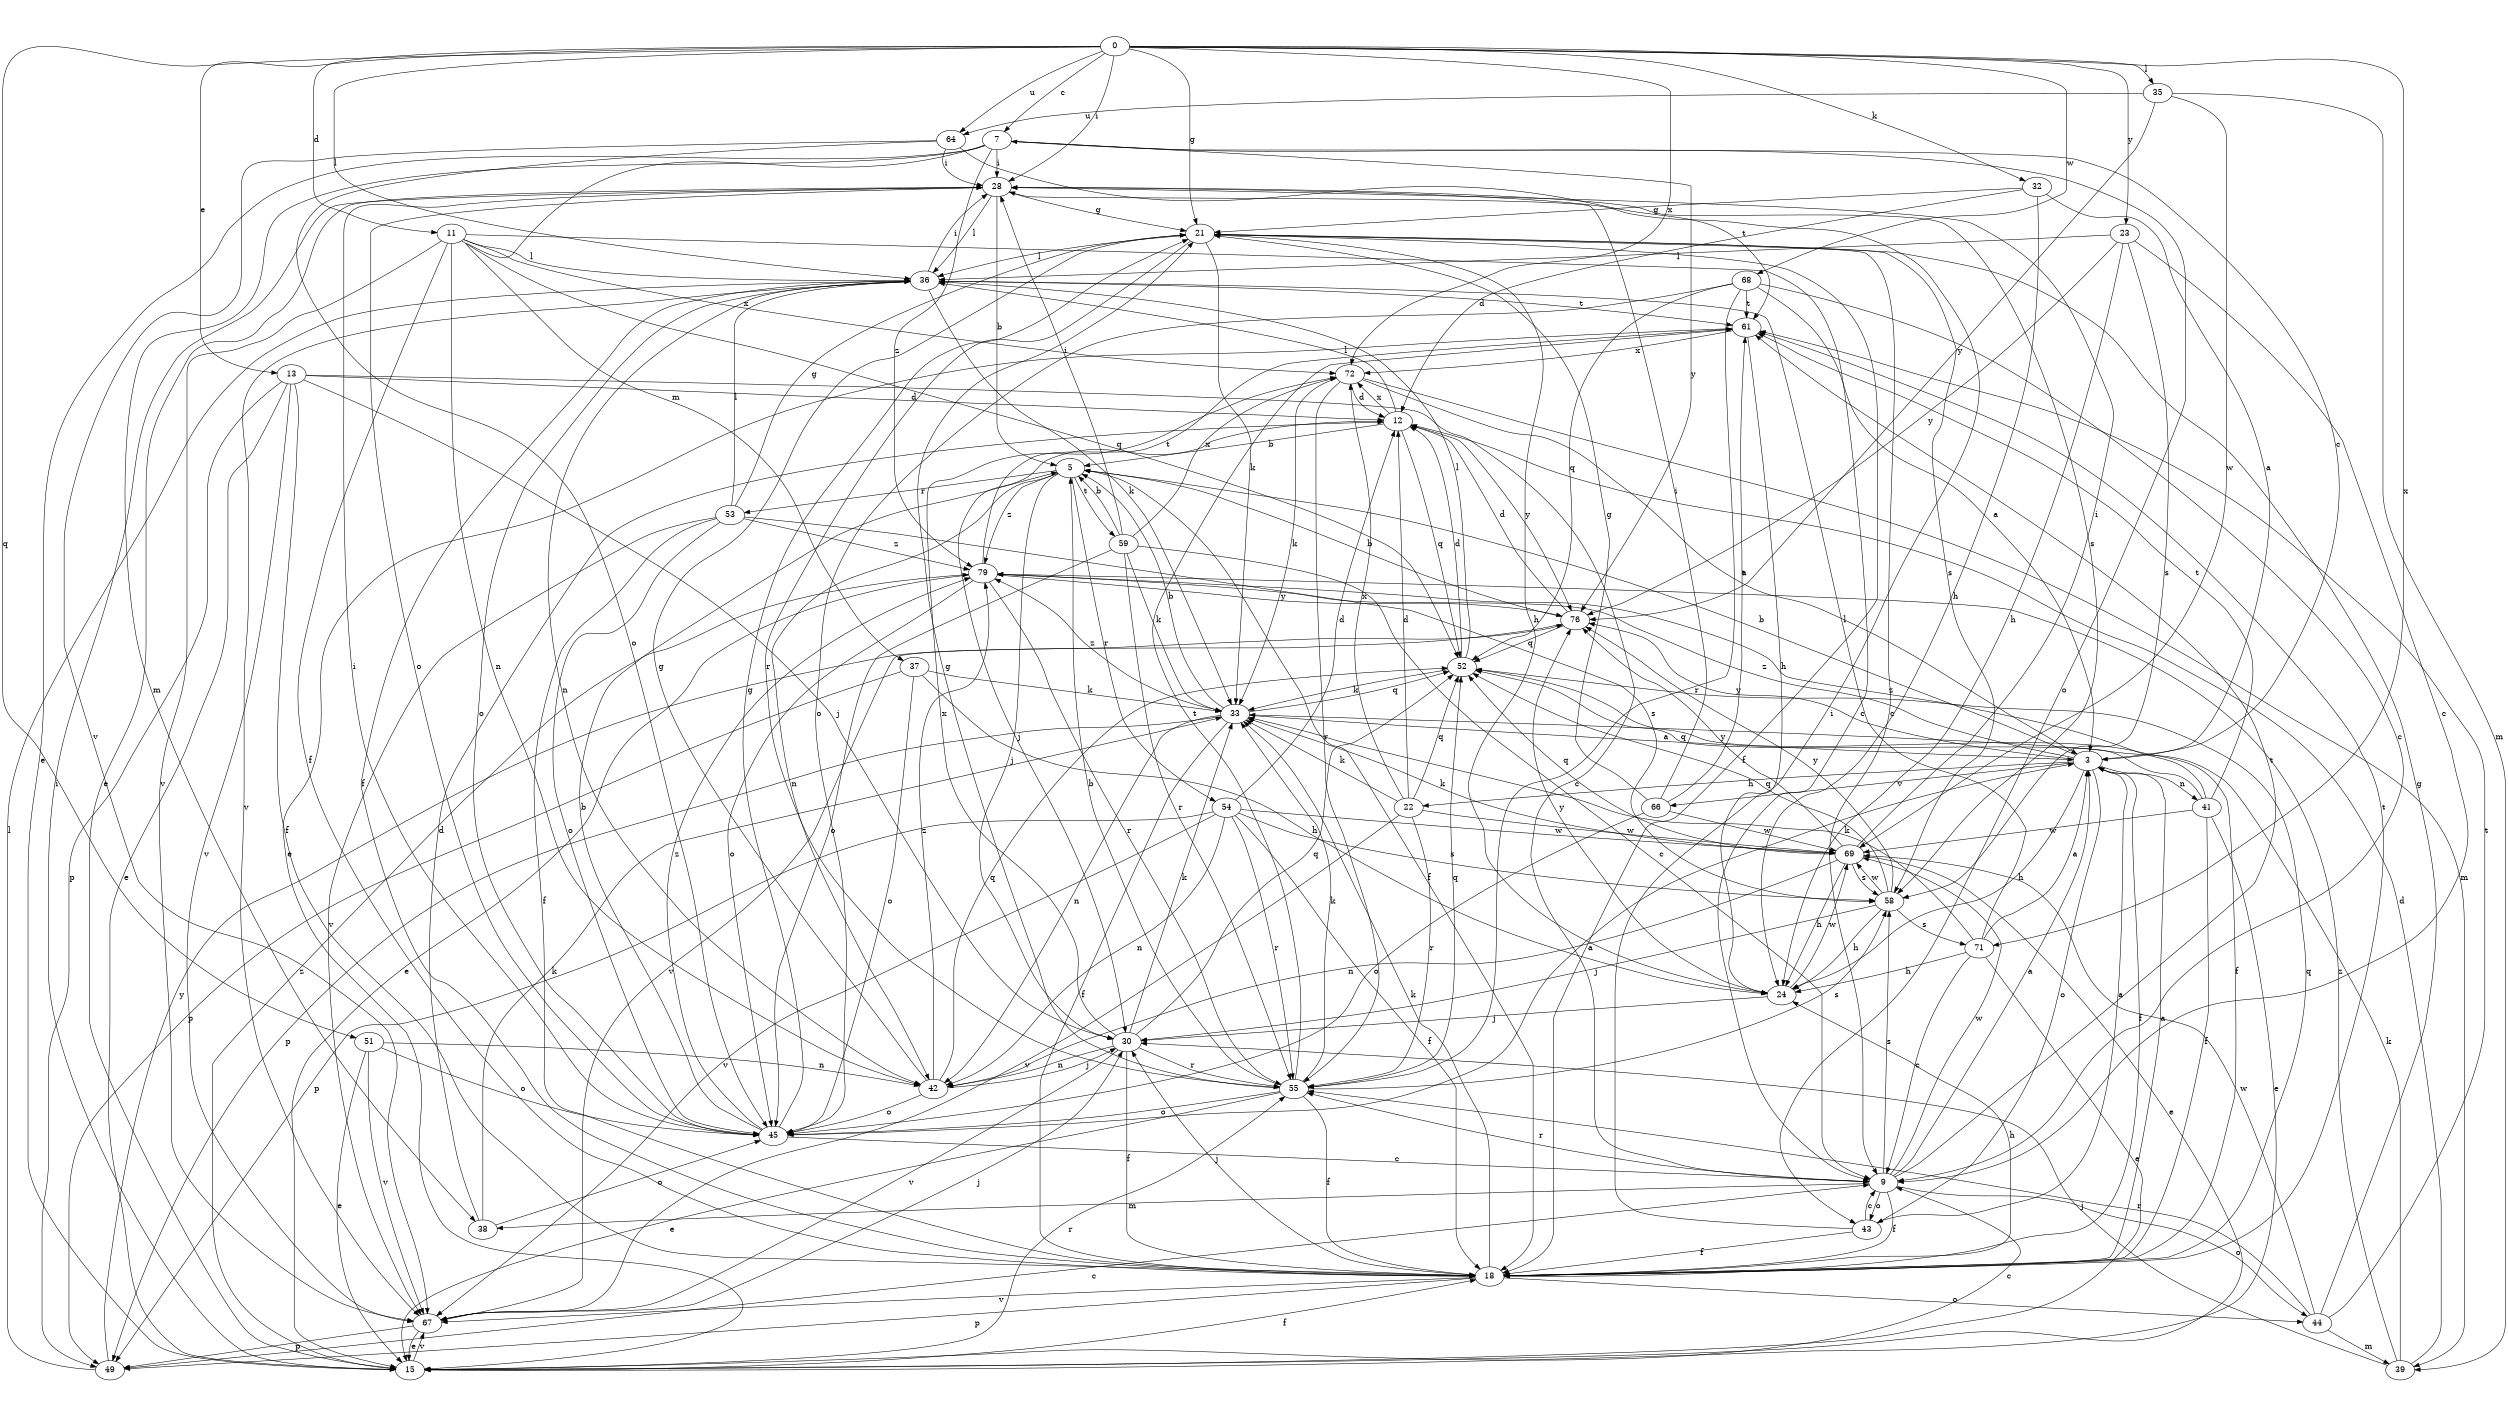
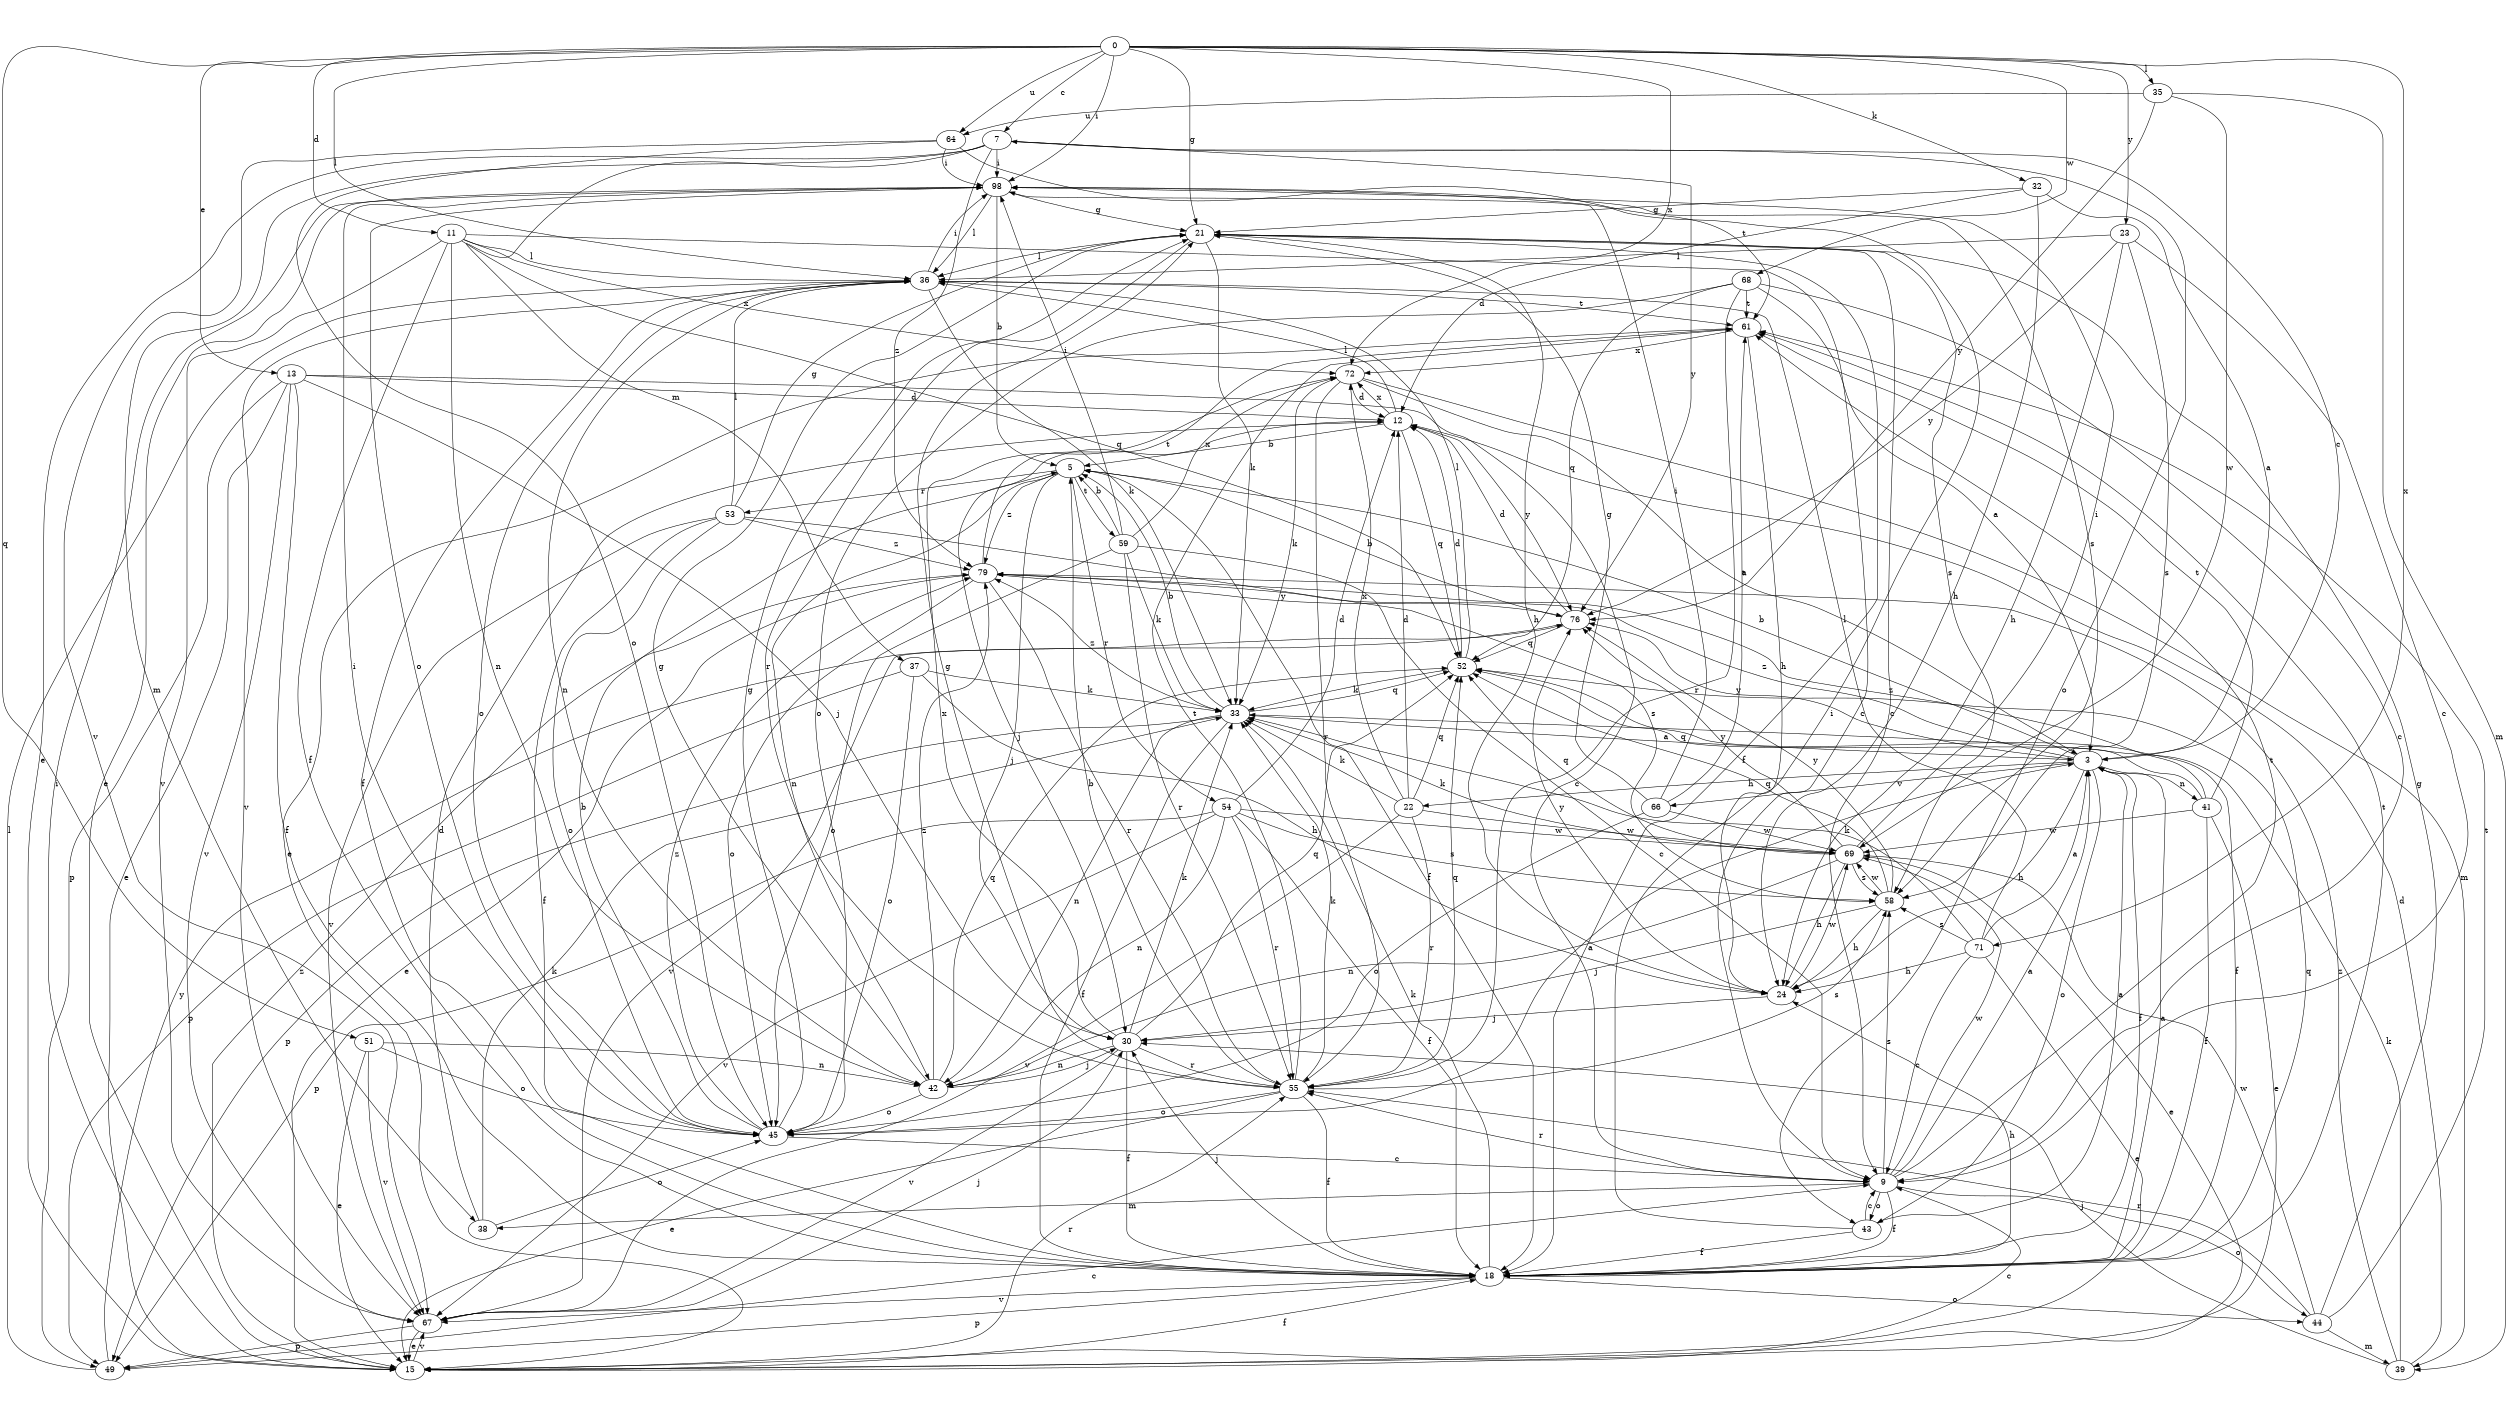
node "28": label "28" -> "98"
edge "58" -> "71": reversed
